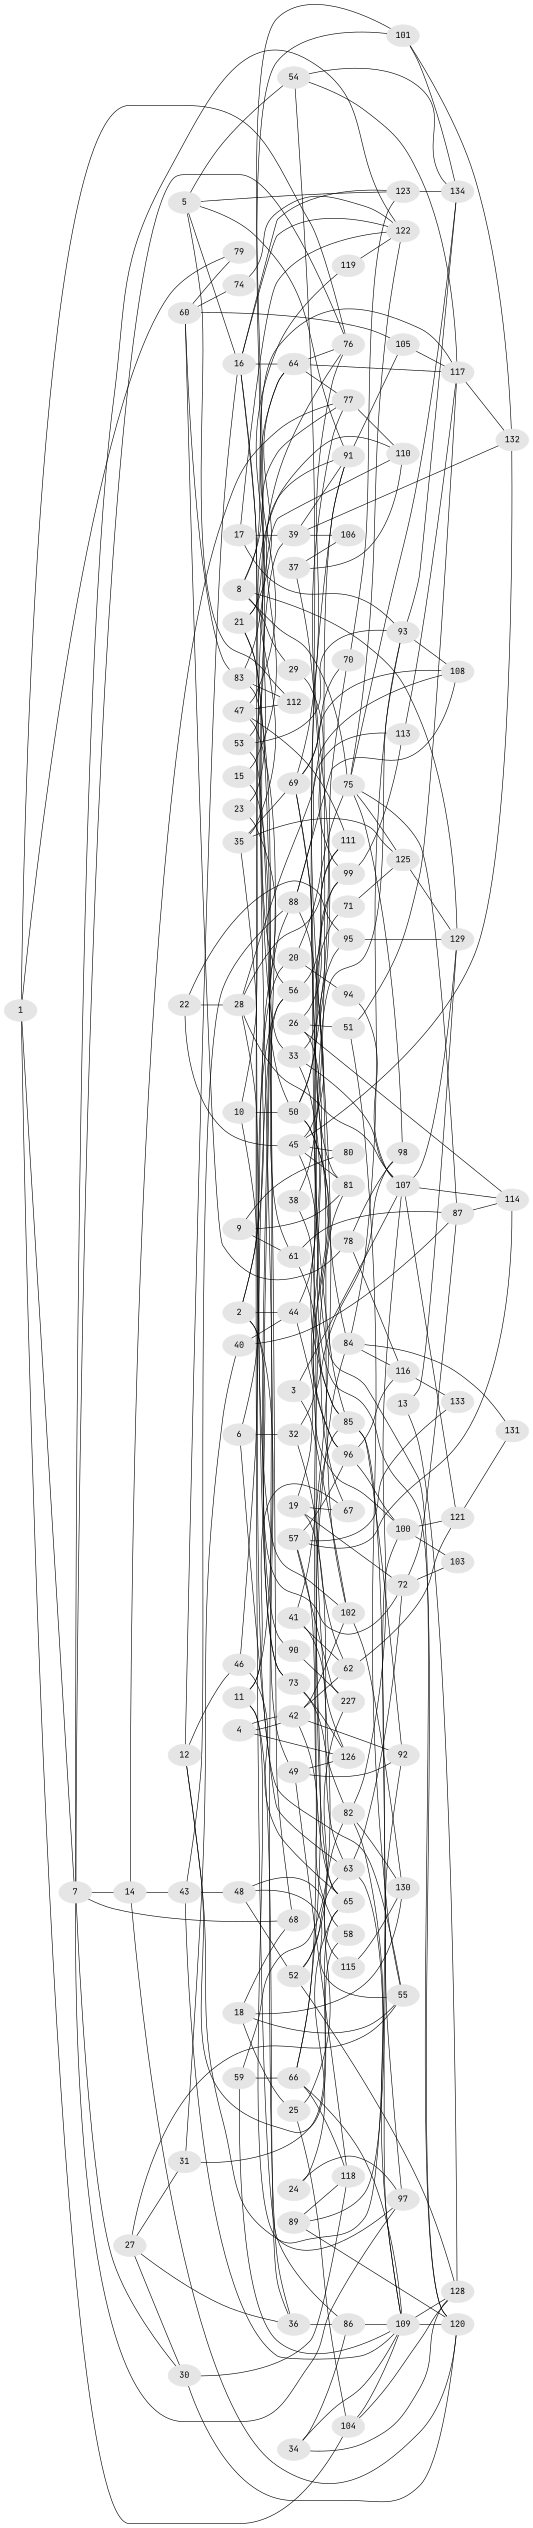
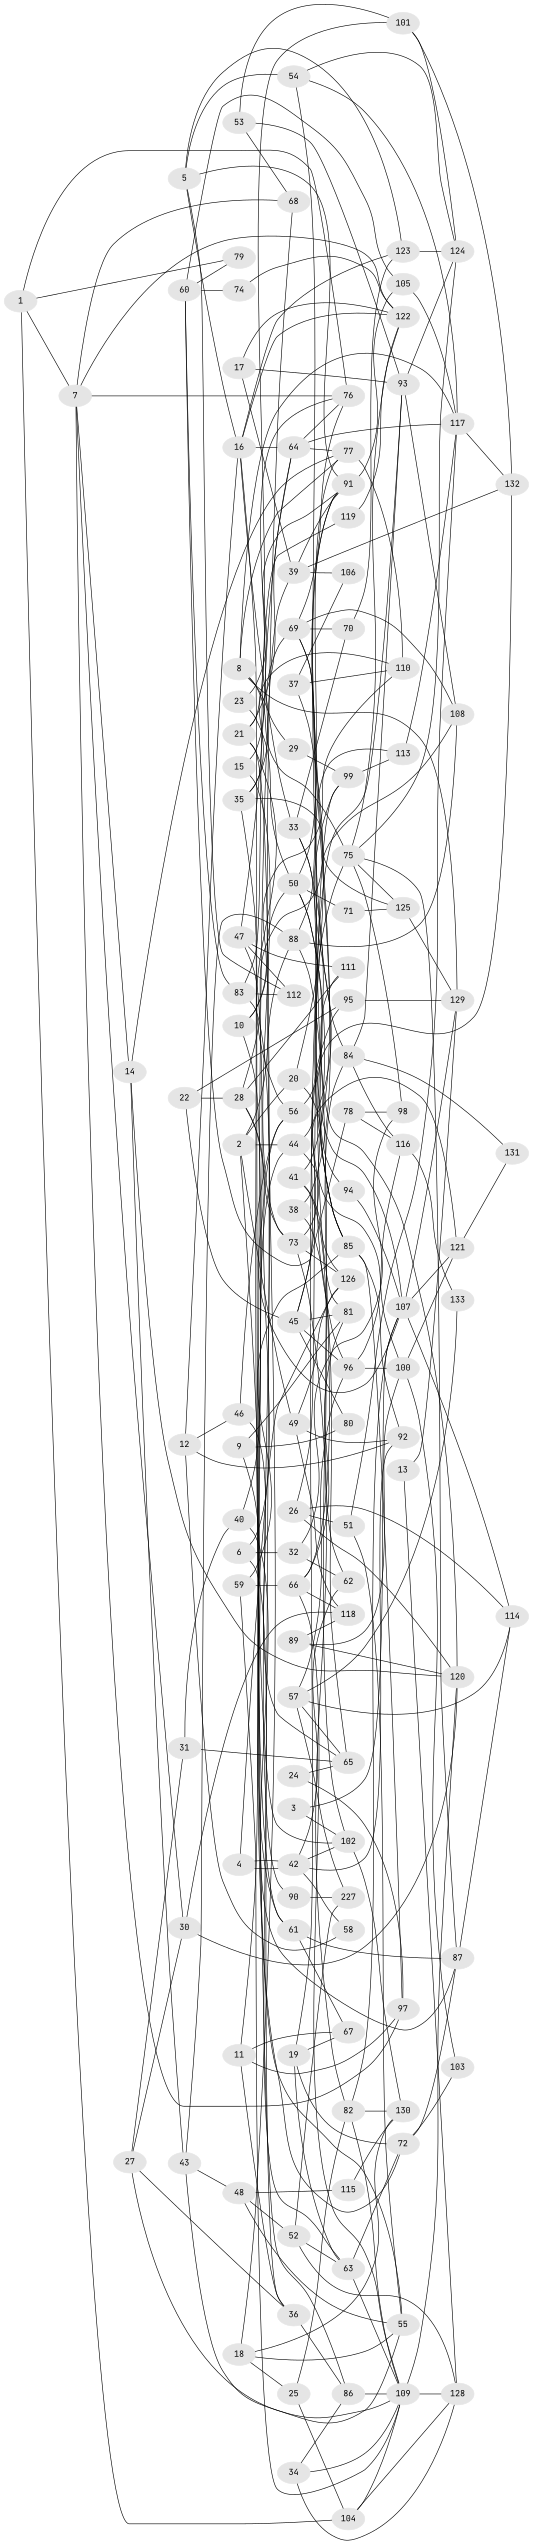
node "134": label "134" -> "124"
edge "121" -- "62": now "121" -- "73"
